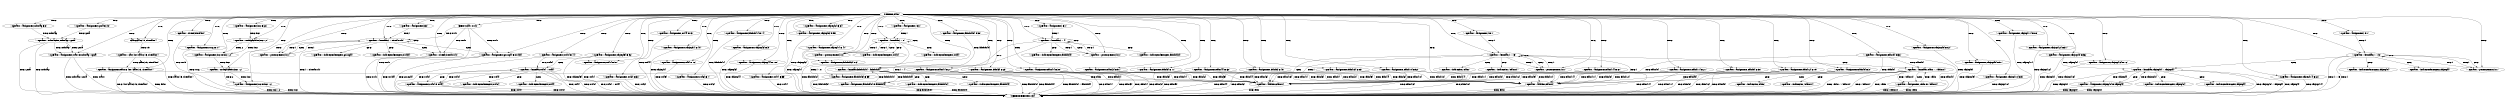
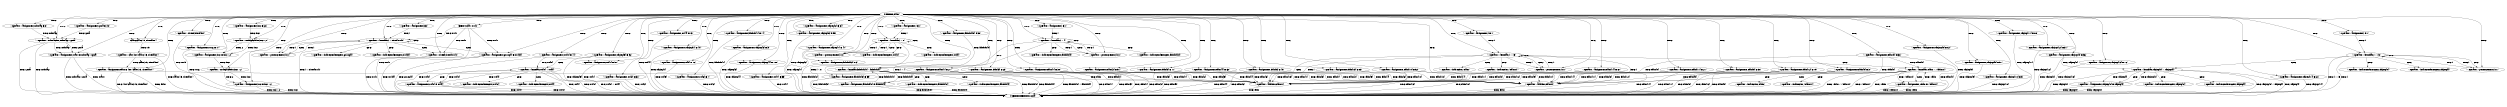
edge "(METHOD,eblm)" -> "(<operator>.subtraction,mdxzlap - rpma)": added, label "DDG:"
node "(METHOD_RETURN,void)": label "(METHOD_RETURN,void)" -> "(METHOD_RETURN,rpma)"
